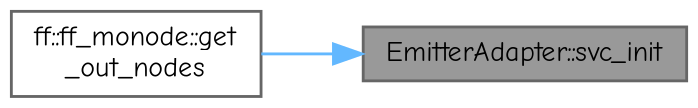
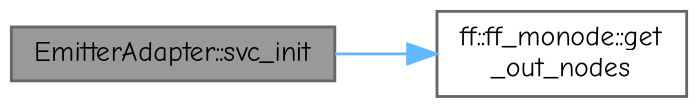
edge "ff::ff_monode::get _out_nodes" -> "EmitterAdapter::svc_init": reversed
